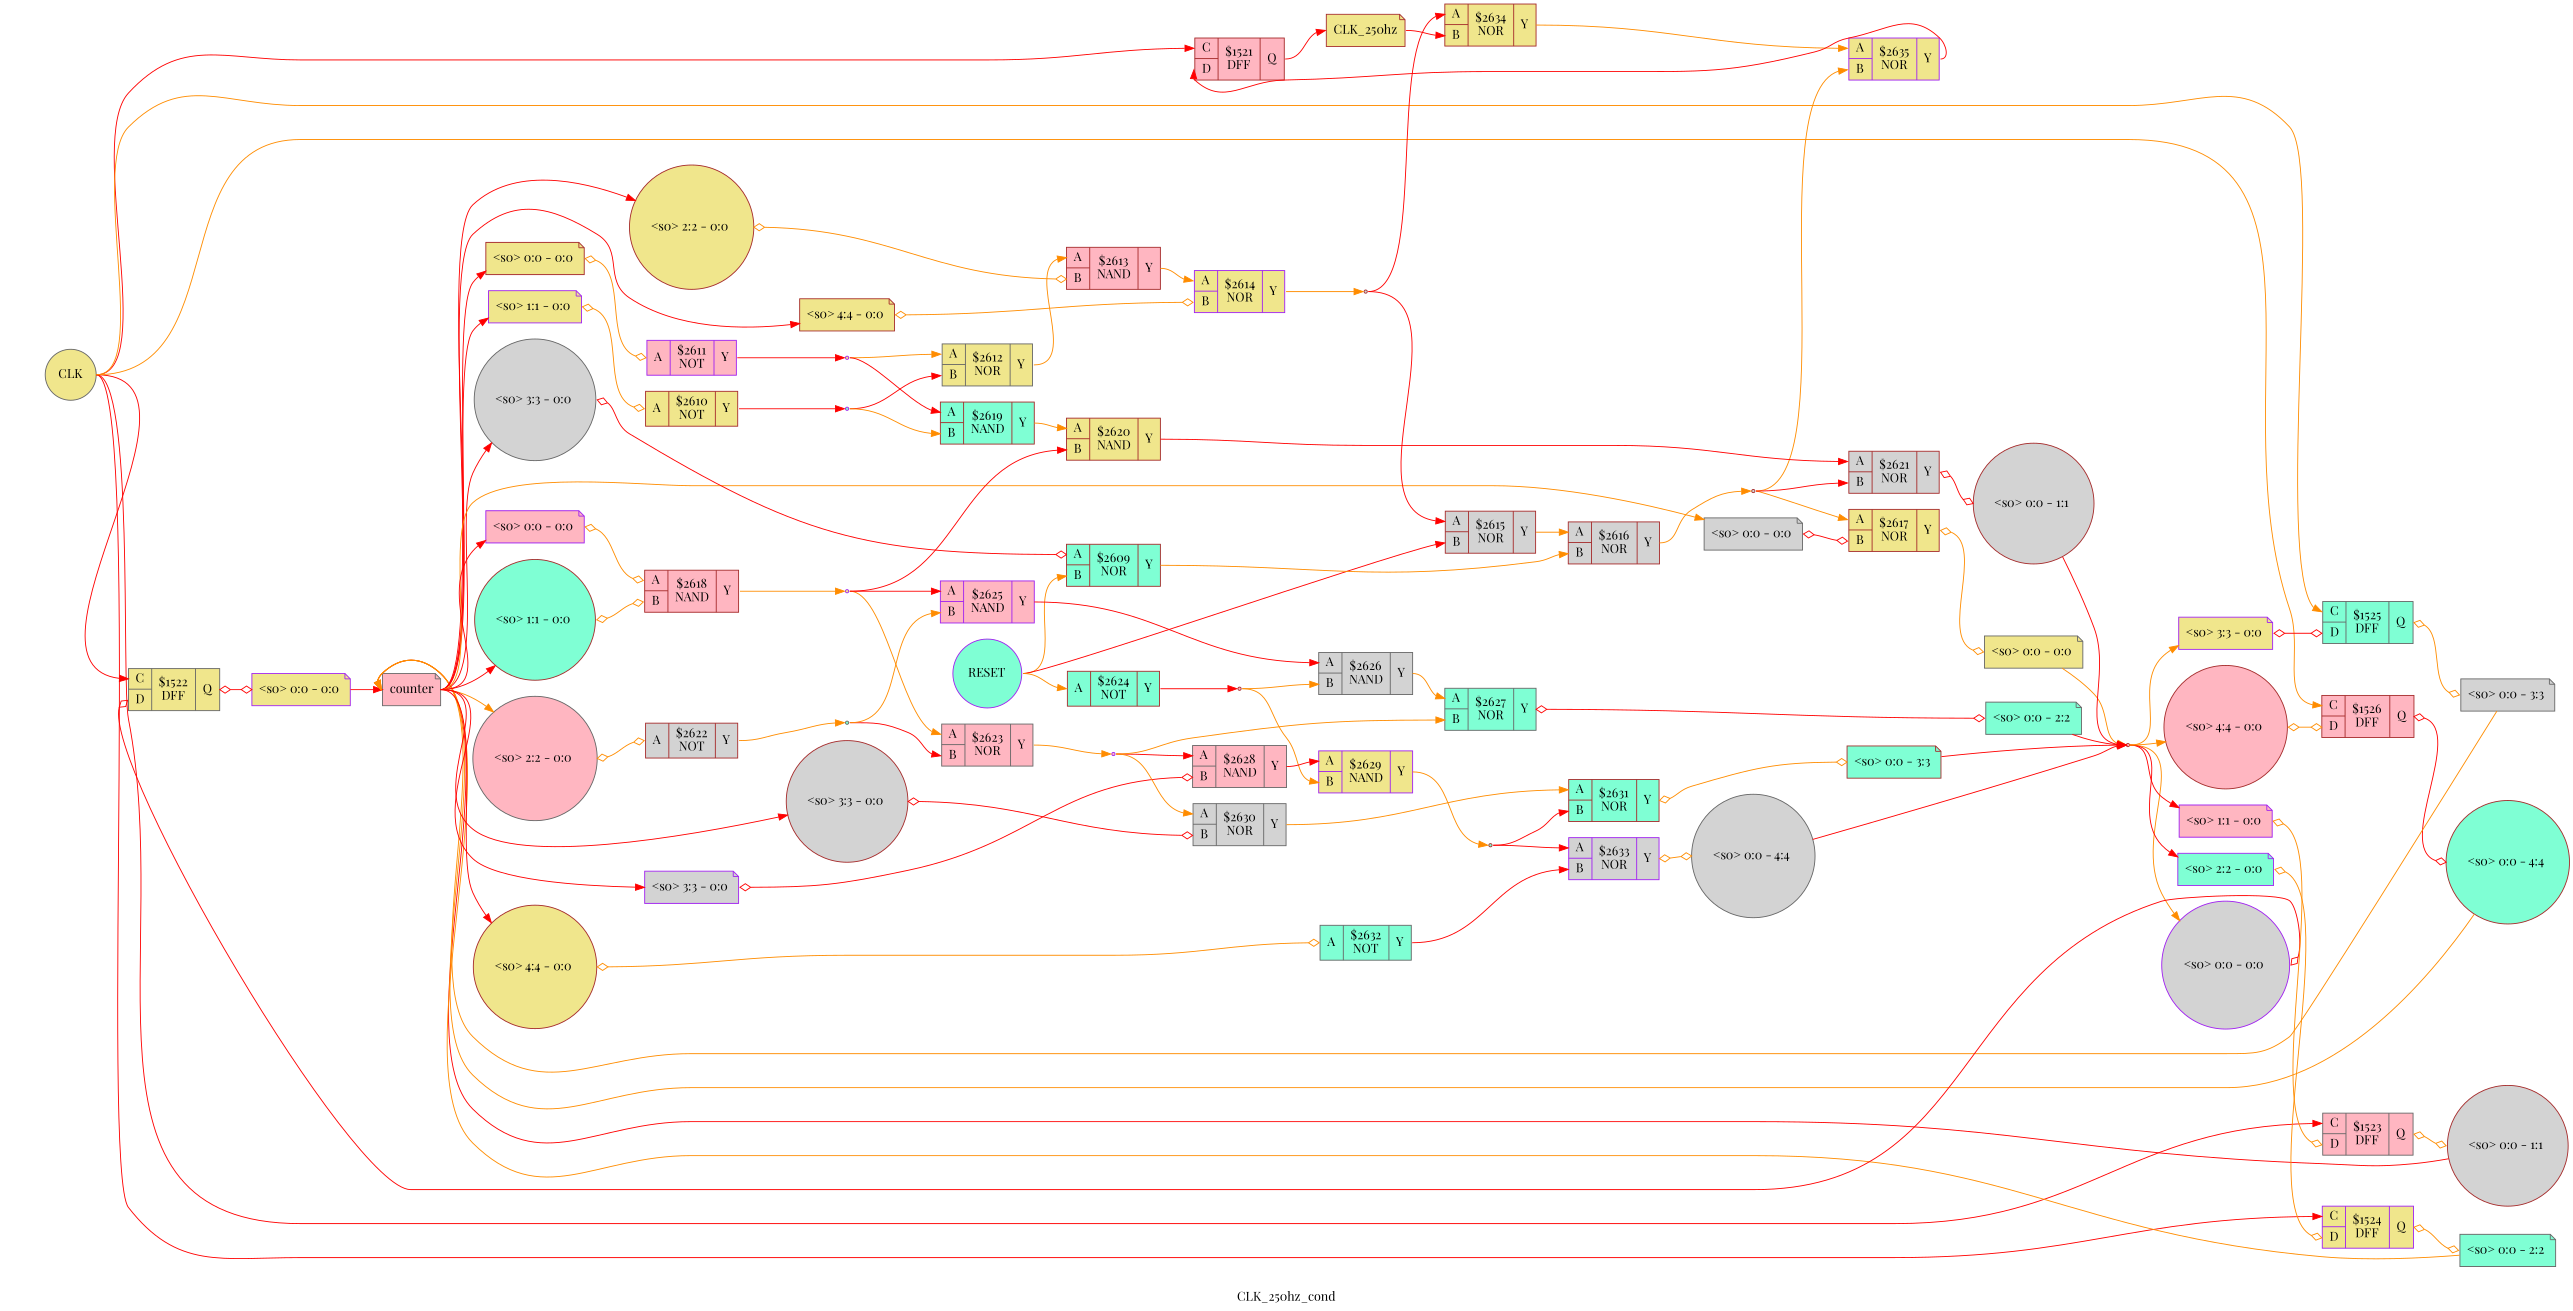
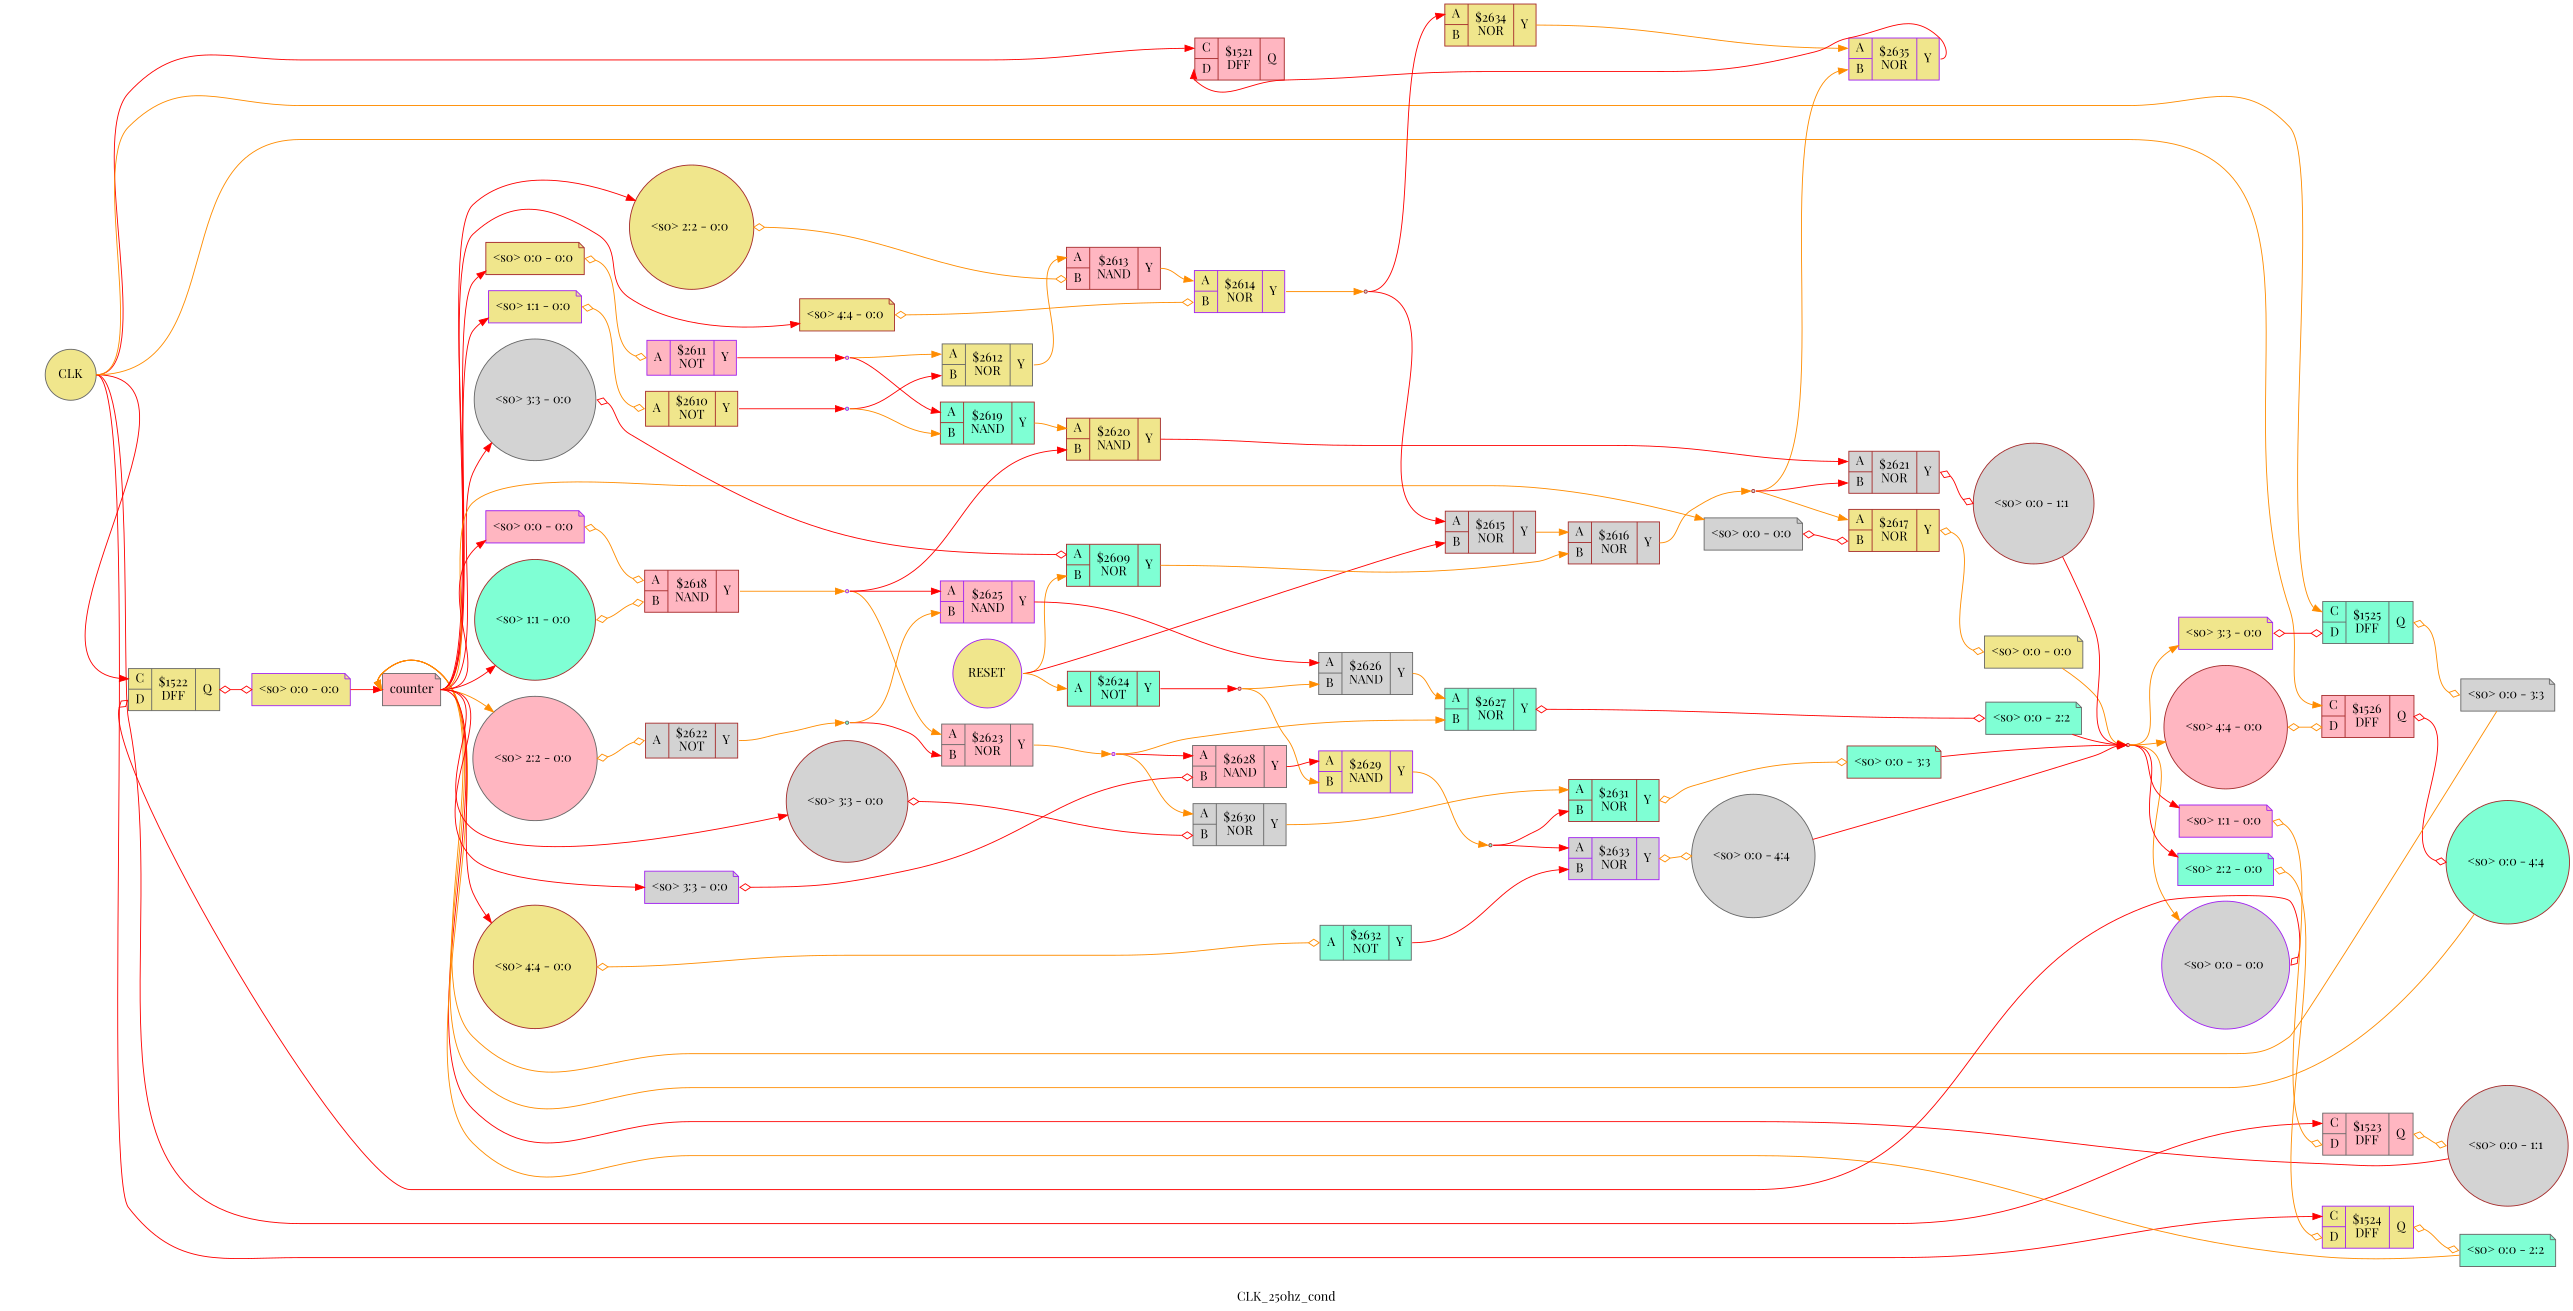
node "CLK_250hz": removed
node "RESET": fillcolor aquamarine -> khaki
